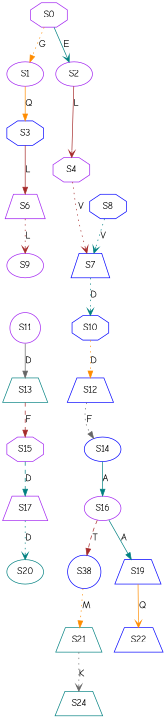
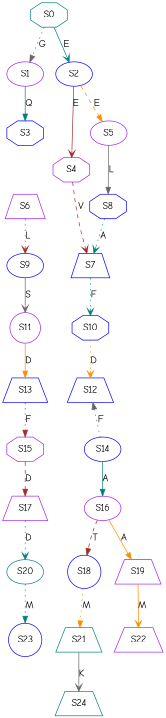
node "S0": color purple -> teal
edge "S0" -> "S1": color darkorange -> gray40
node "S2": color purple -> blue
edge "S1" -> "S3": color darkorange -> teal
edge "S2" -> "S4": label "L" -> "E"
node "S5": added
edge "S3" -> "S6": removed, label "L"
edge "S4" -> "S7": style dotted -> dashed
edge "S8" -> "S7": label "V" -> "A"
node "S9": color purple -> blue
edge "S9" -> "S11": added, label "S"
edge "S7" -> "S10": label "D" -> "F"
edge "S10" -> "S12": arrowhead normal -> vee
edge "S11" -> "S13": color gray40 -> darkorange
node "S13": color teal -> blue
edge "S13" -> "S15": style dashed -> dotted
edge "S12" -> "S14": reversed
edge "S15" -> "S17": color teal -> brown
edge "S16" -> "S19": color teal -> darkorange
node "S38": label "S38" -> "S18"
node "S19": color blue -> purple
edge "S19" -> "S22": label "Q" -> "M"
node "S23": added
node "S22": color blue -> purple
edge "S21" -> "S24": style dotted -> solid
